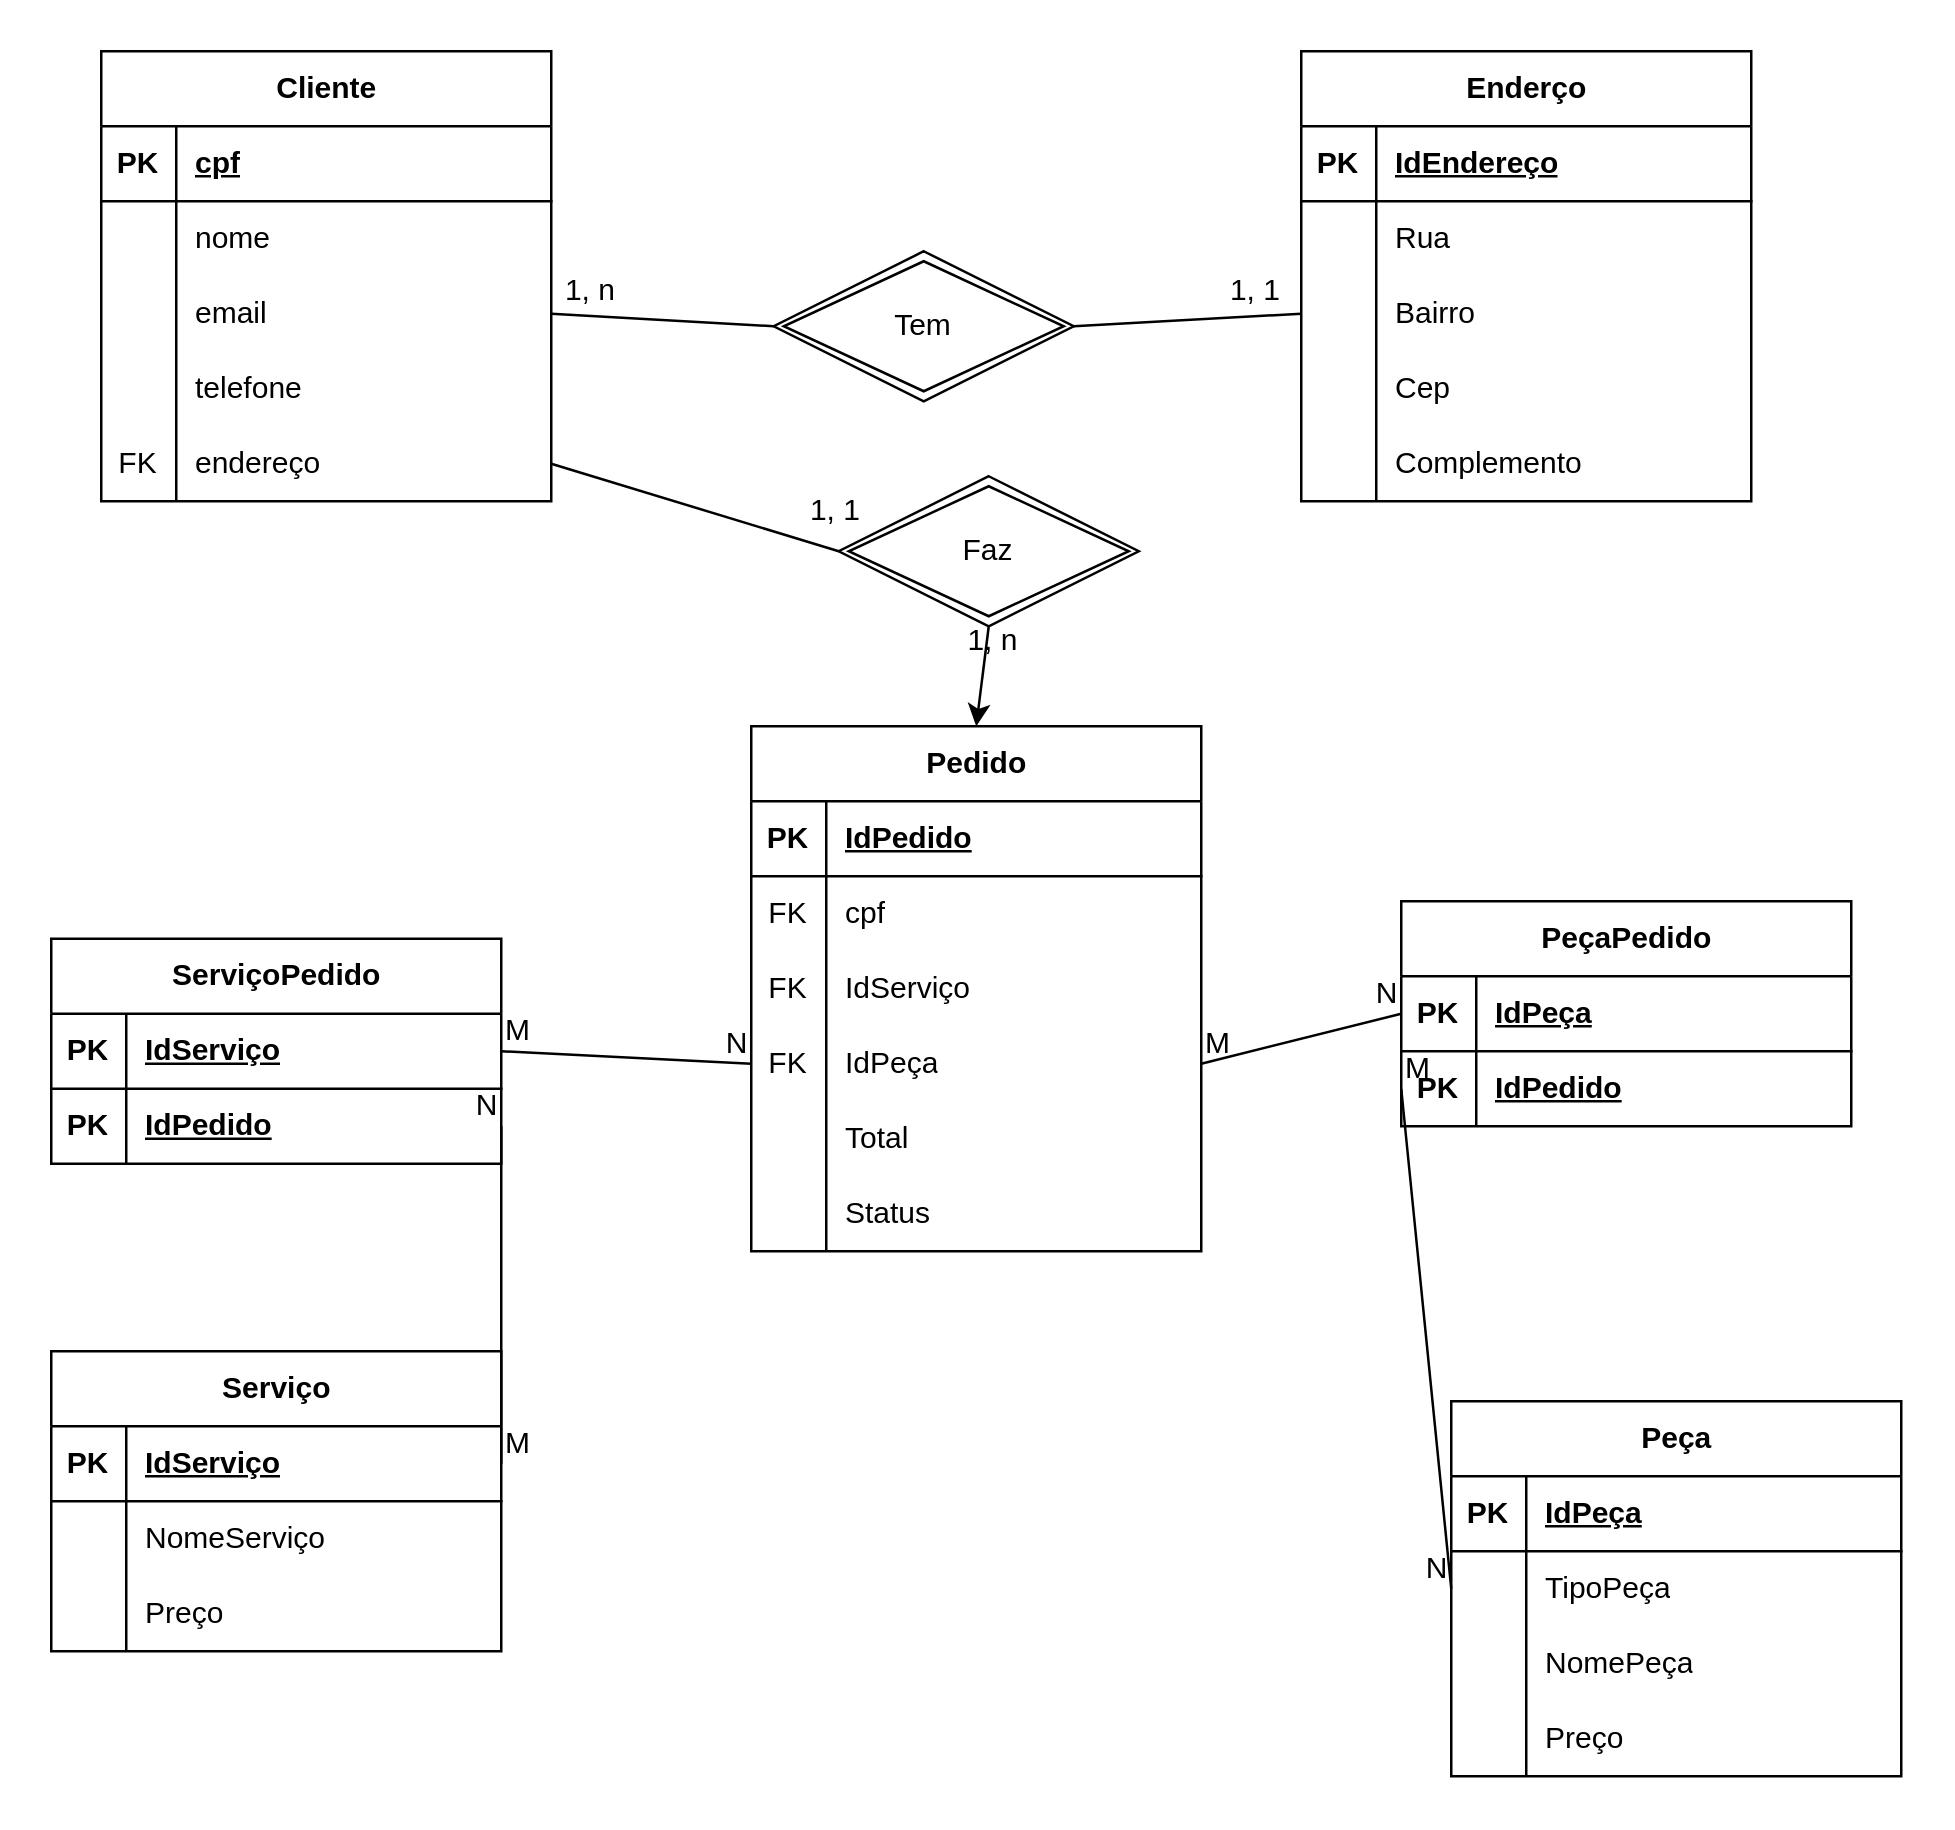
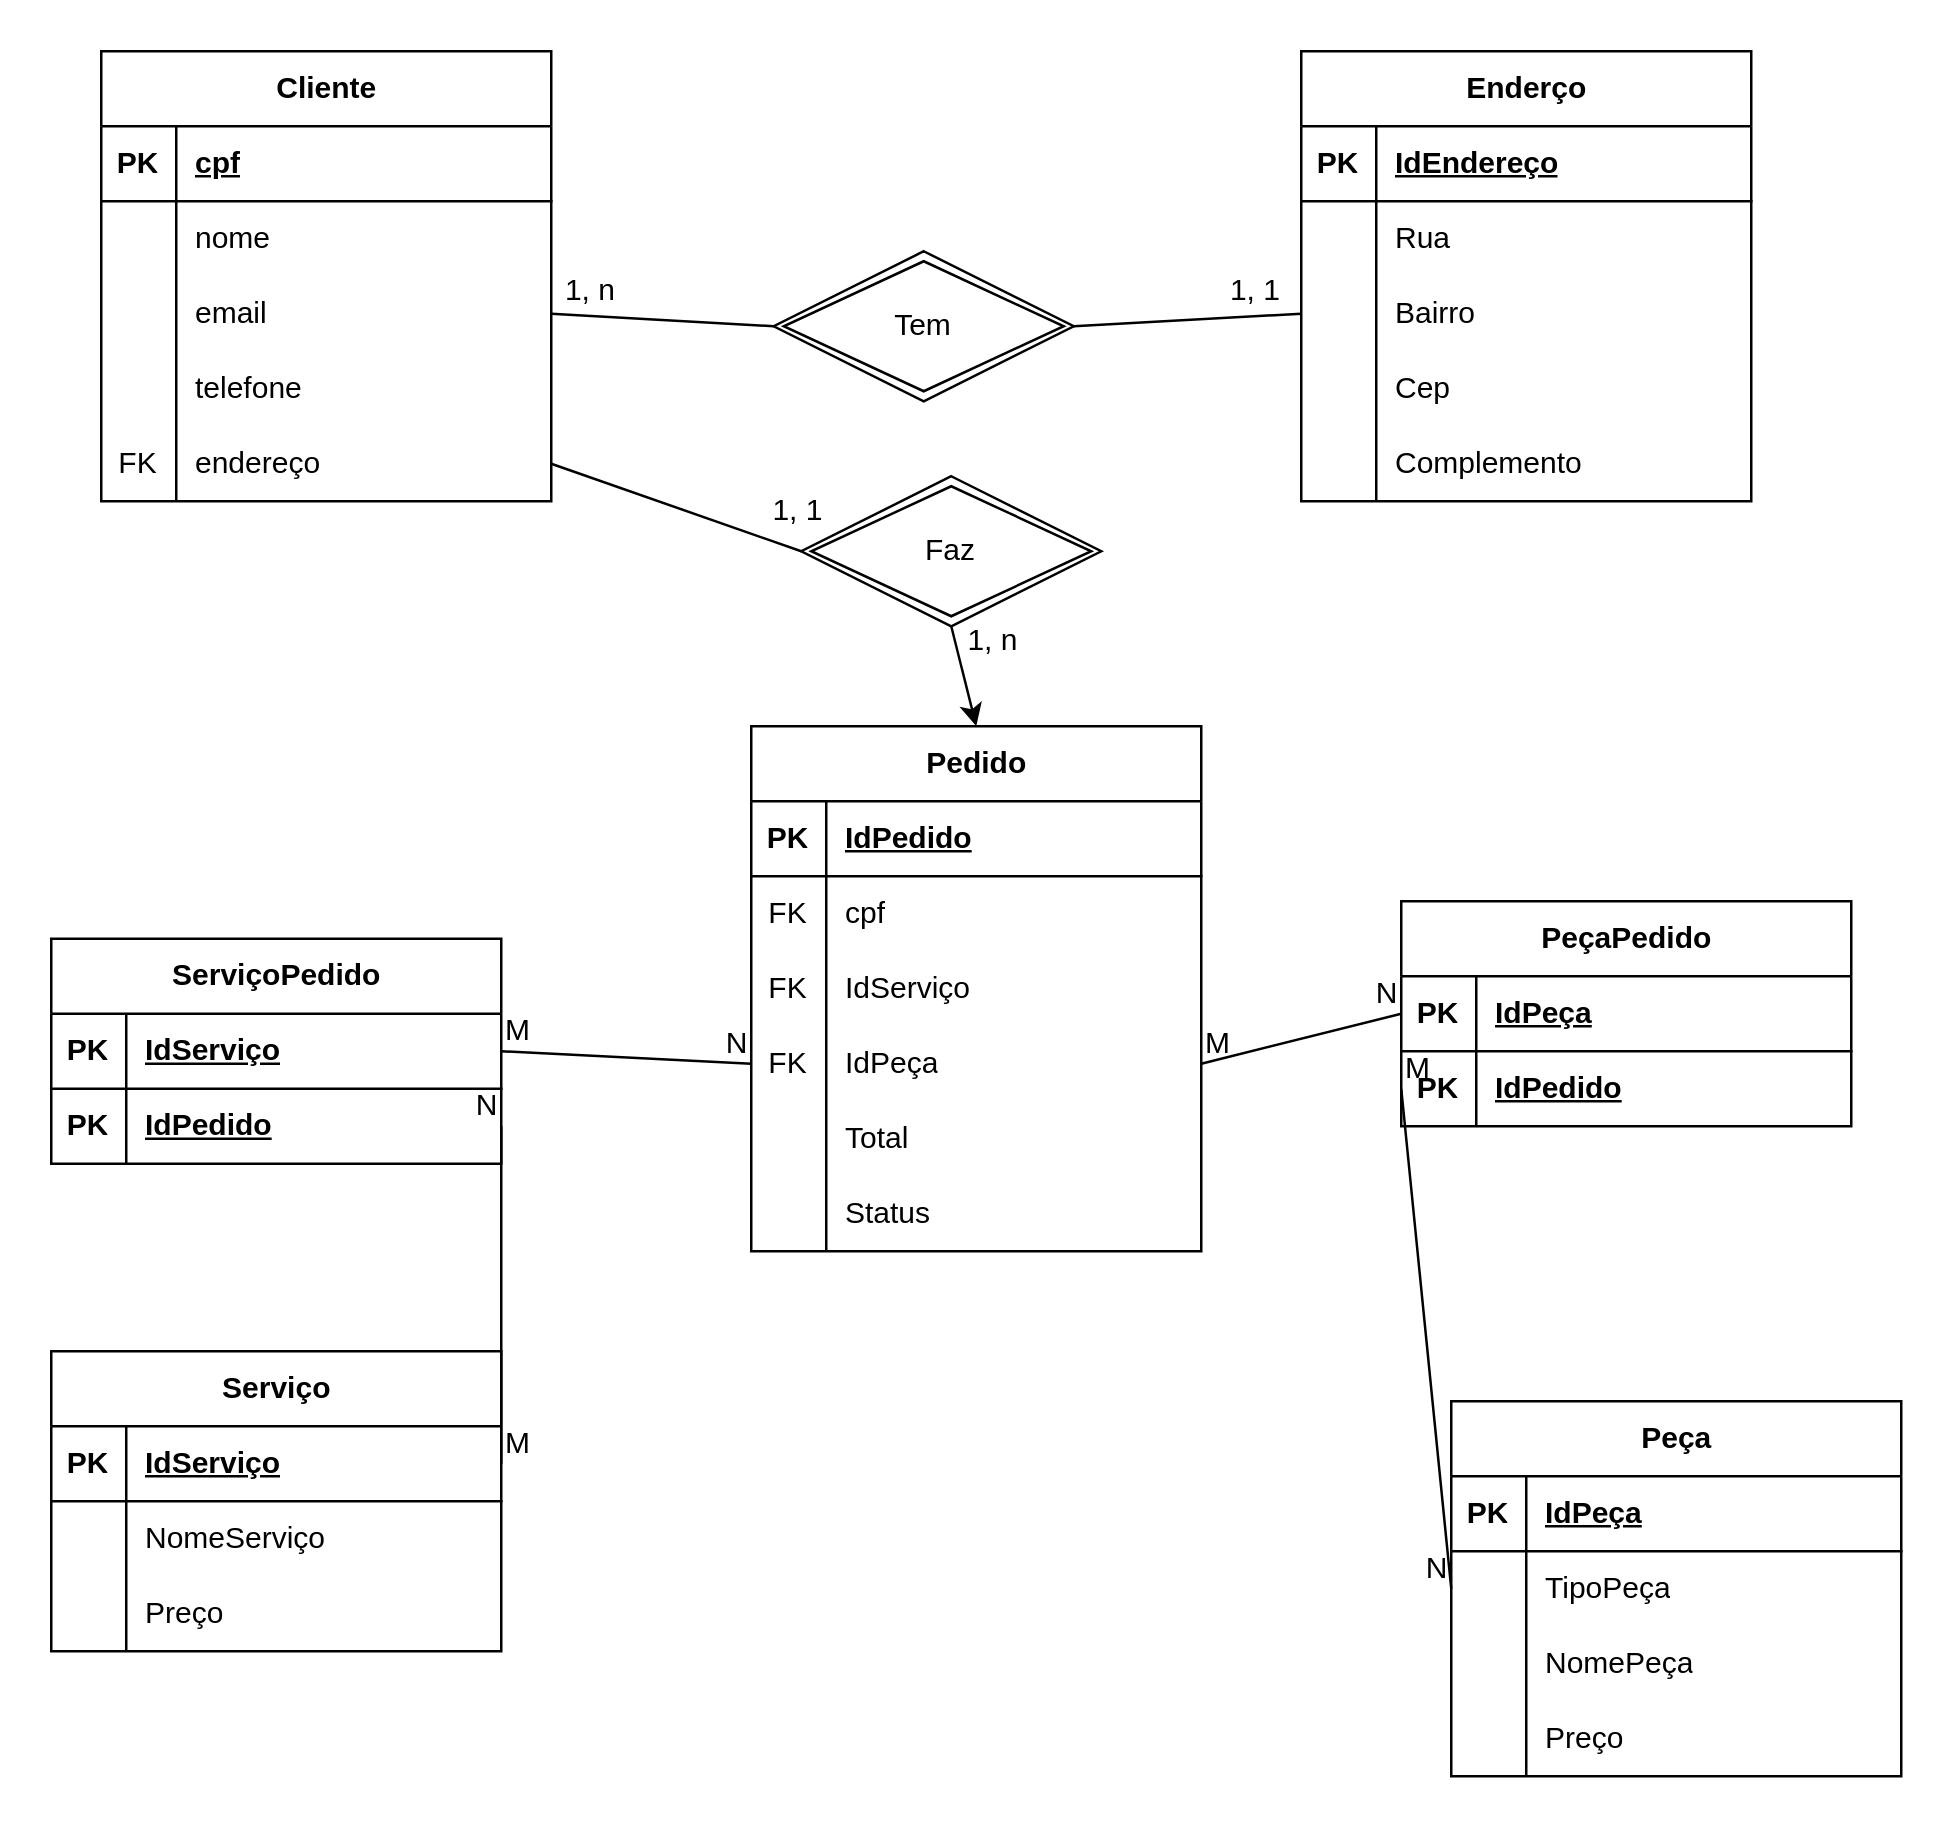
node "Faz": moved (989, 551) -> (951, 551)
